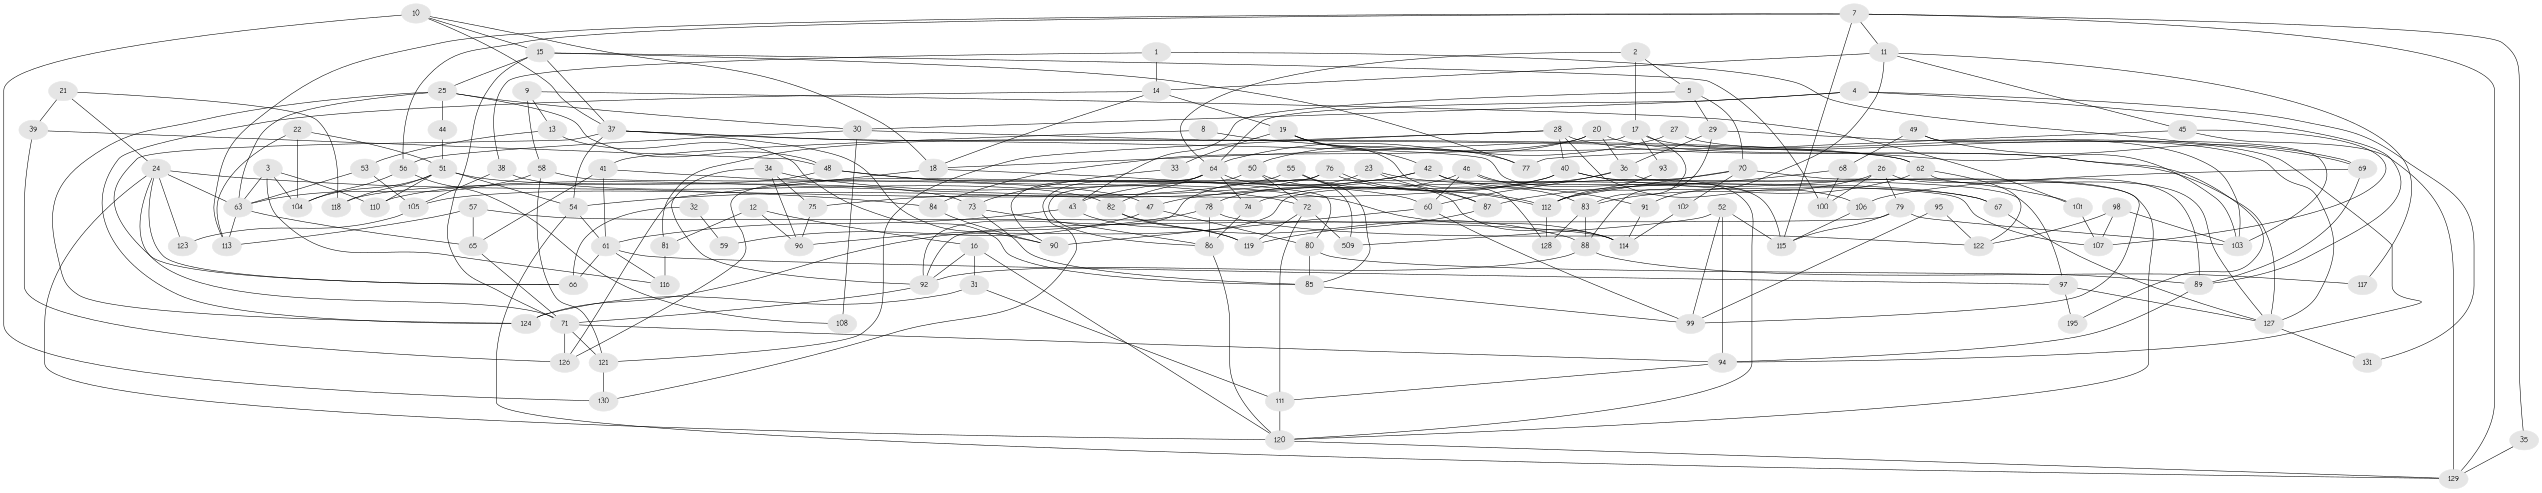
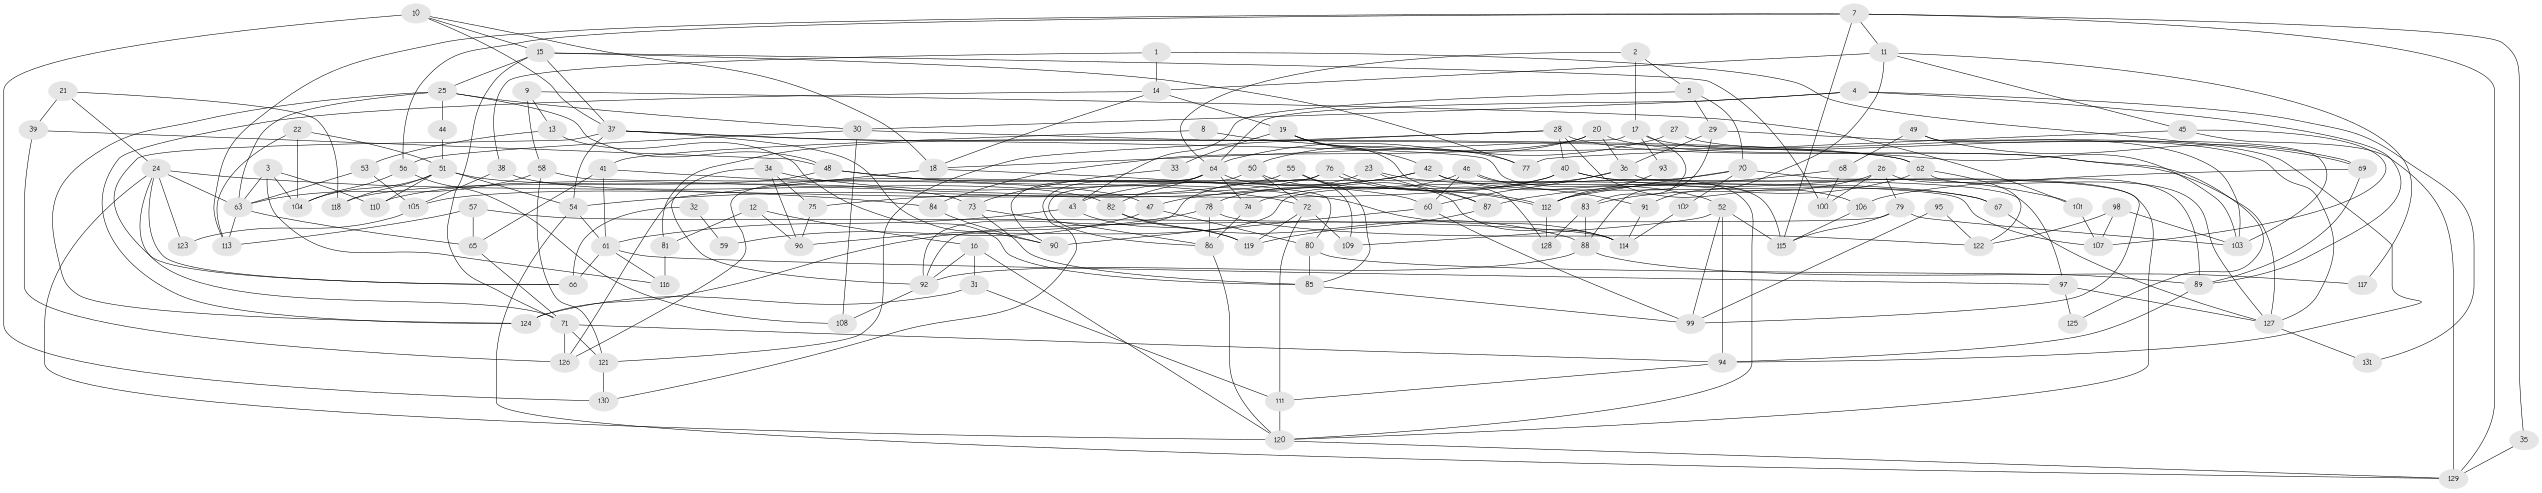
edge "42" -- "83": now "42" -- "52"
node "509": label "509" -> "109"
edge "92" -- "71": now "92" -- "108"
node "195": label "195" -> "125"
